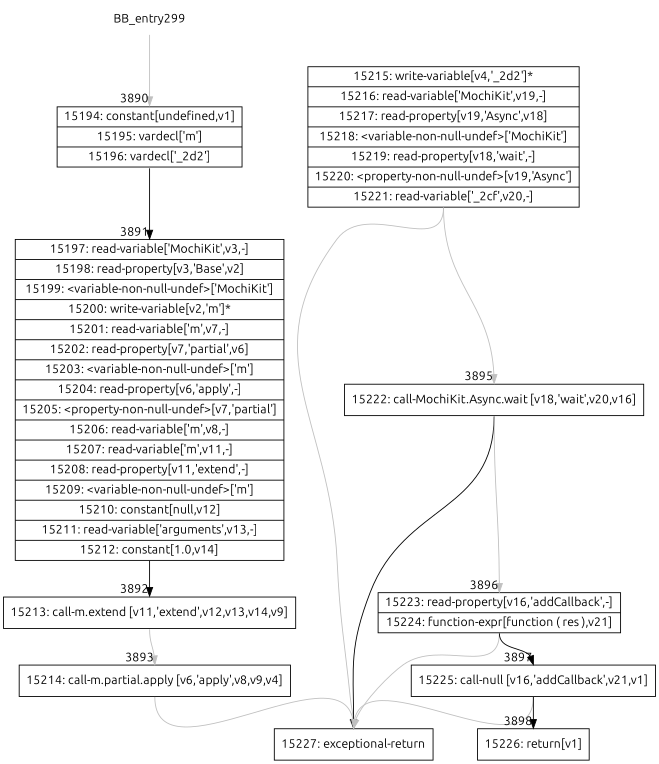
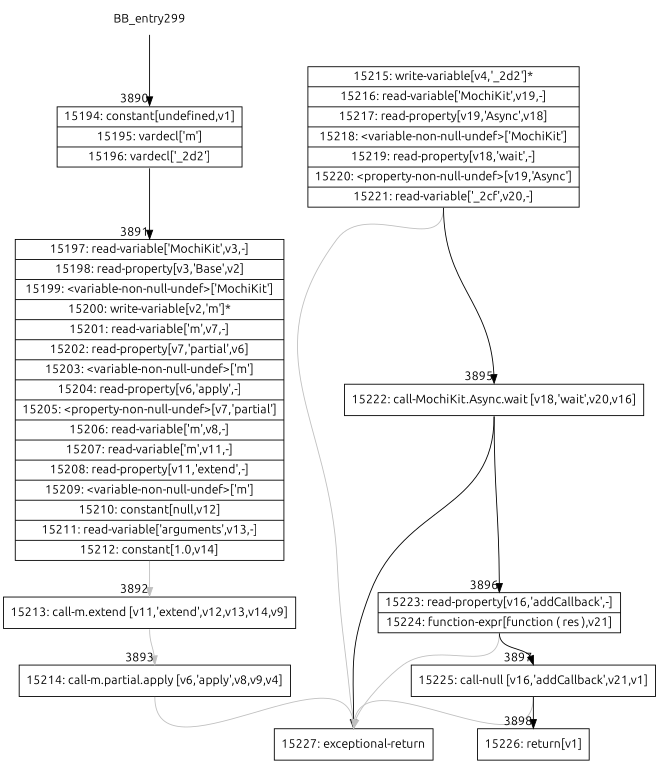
edge "BB_entry299" -> "15194: constant[undefined,v1]": color gray -> black
edge "15215: write-variable[v4,'_2d2']*" -> "15222: call-MochiKit.Async.wait [v18,'wait',v20,v16]": color gray -> black
edge "15222: call-MochiKit.Async.wait [v18,'wait',v20,v16]" -> "15223: read-property[v16,'addCallback',-]": color gray -> black
edge "15197: read-variable['MochiKit',v3,-]" -> "15213: call-m.extend [v11,'extend',v12,v13,v14,v9]": color black -> gray
